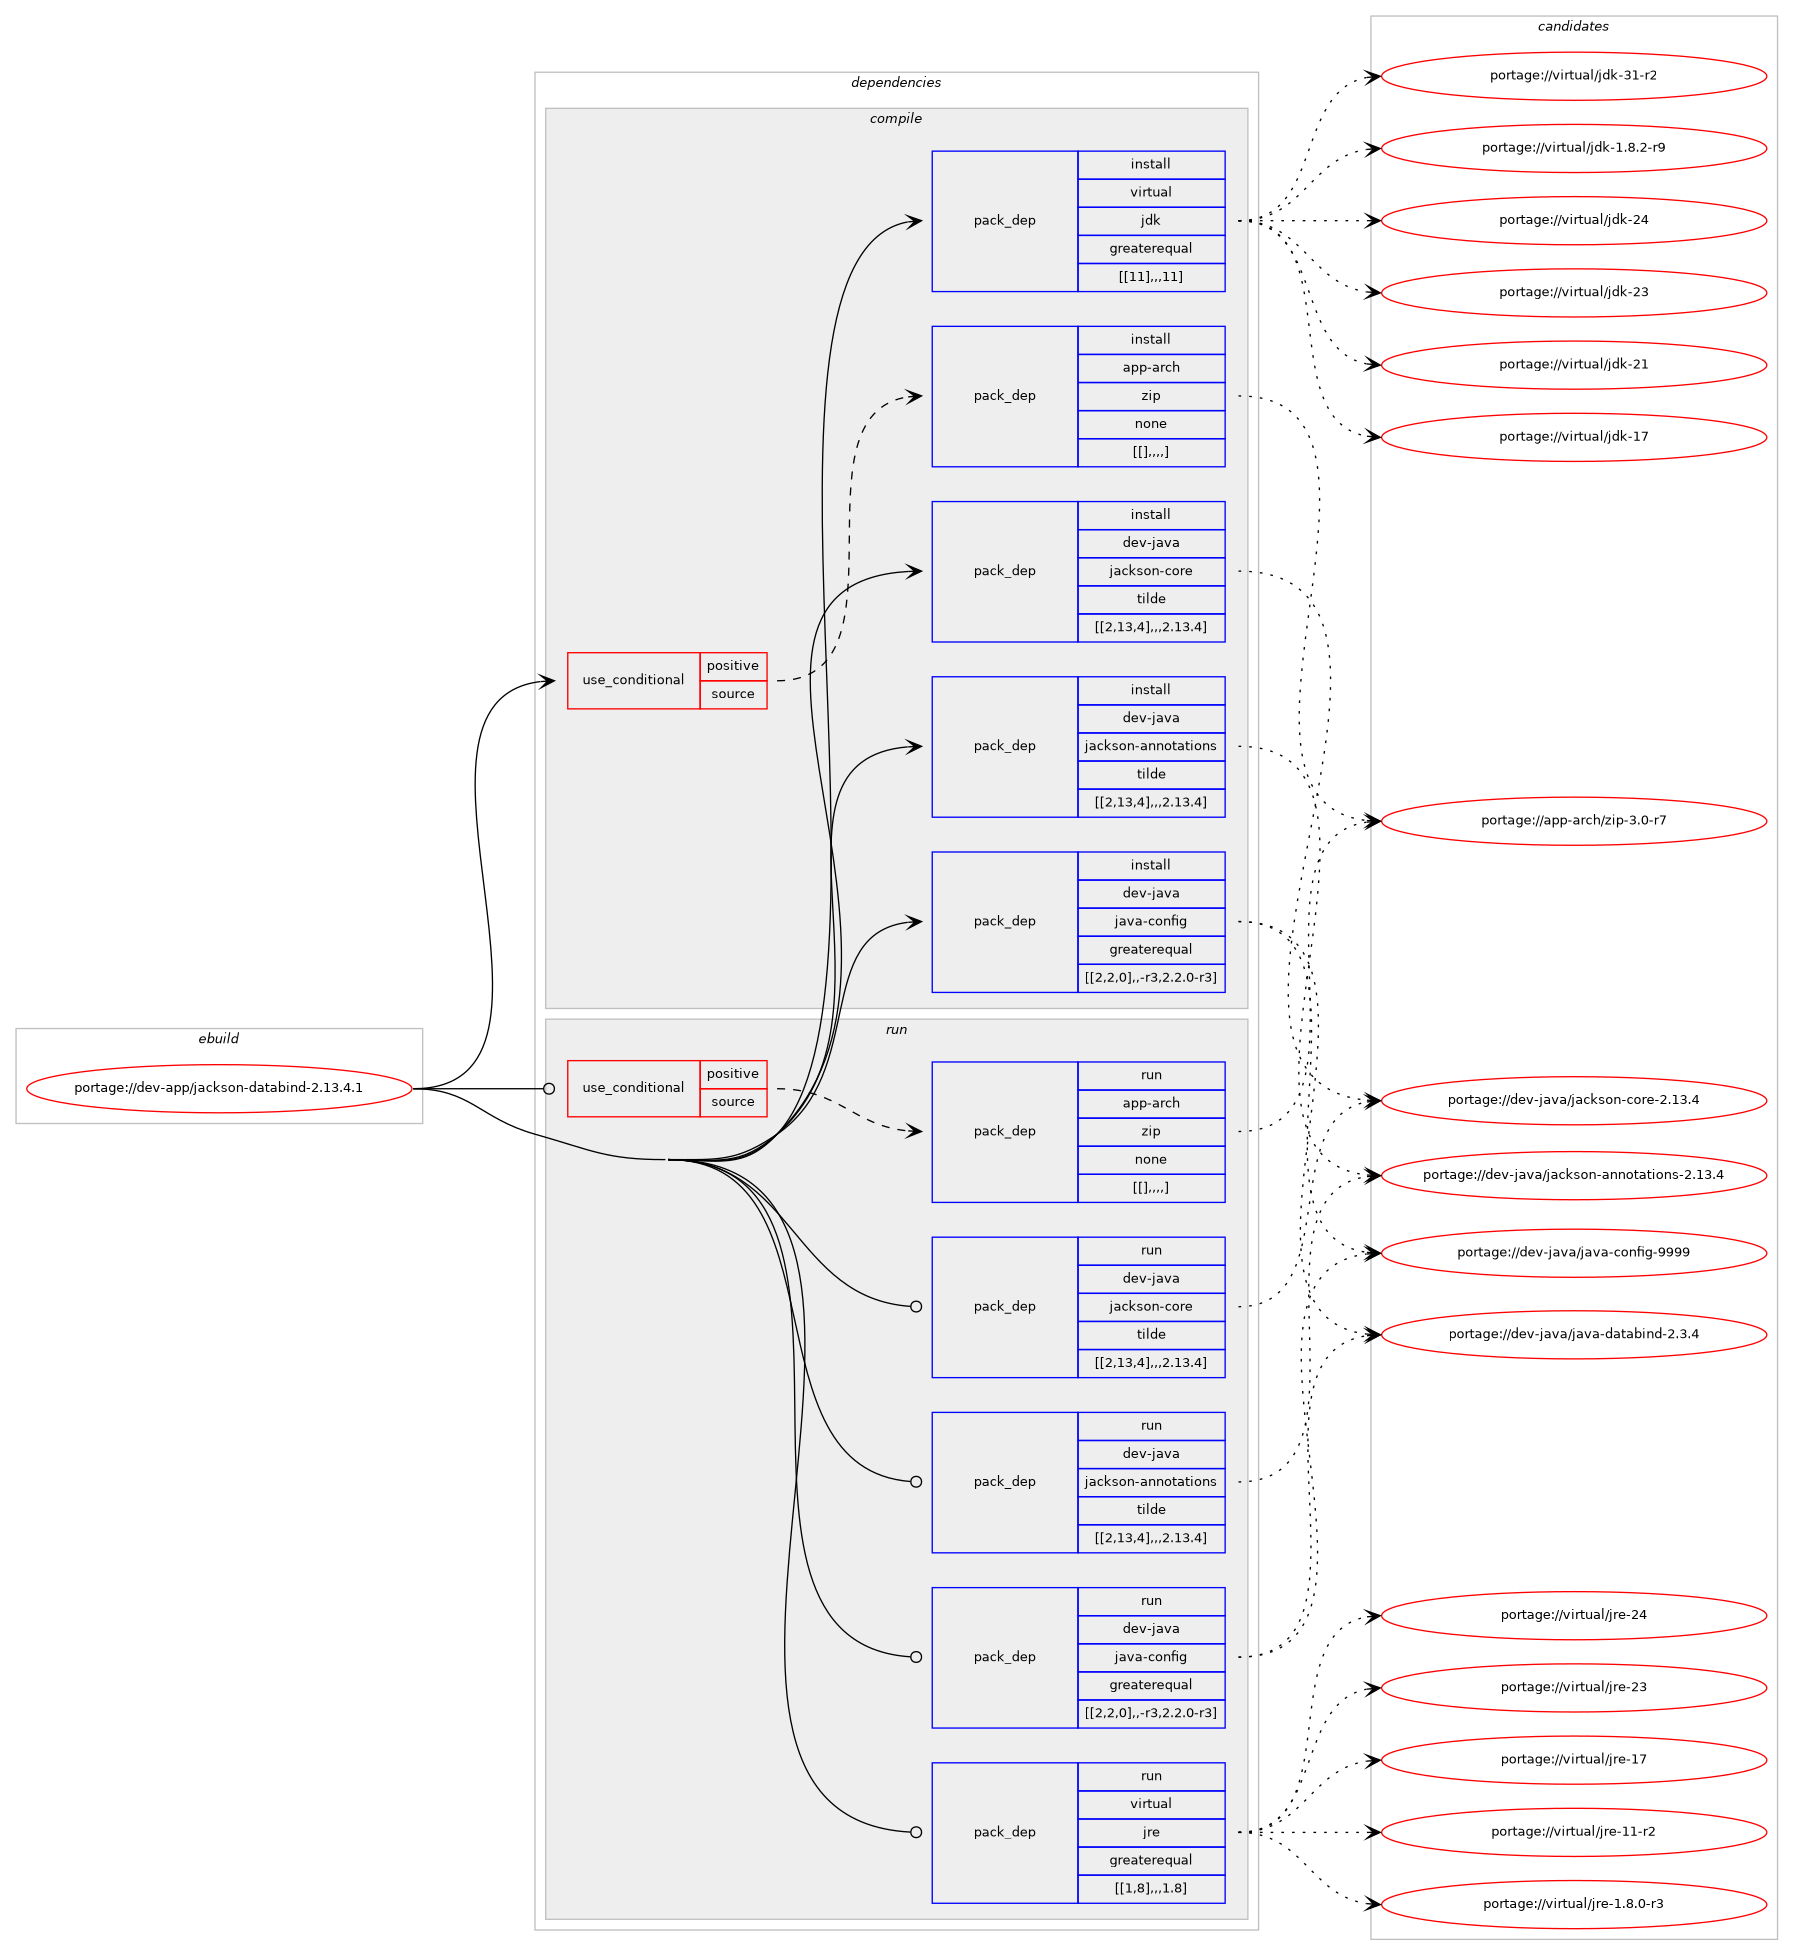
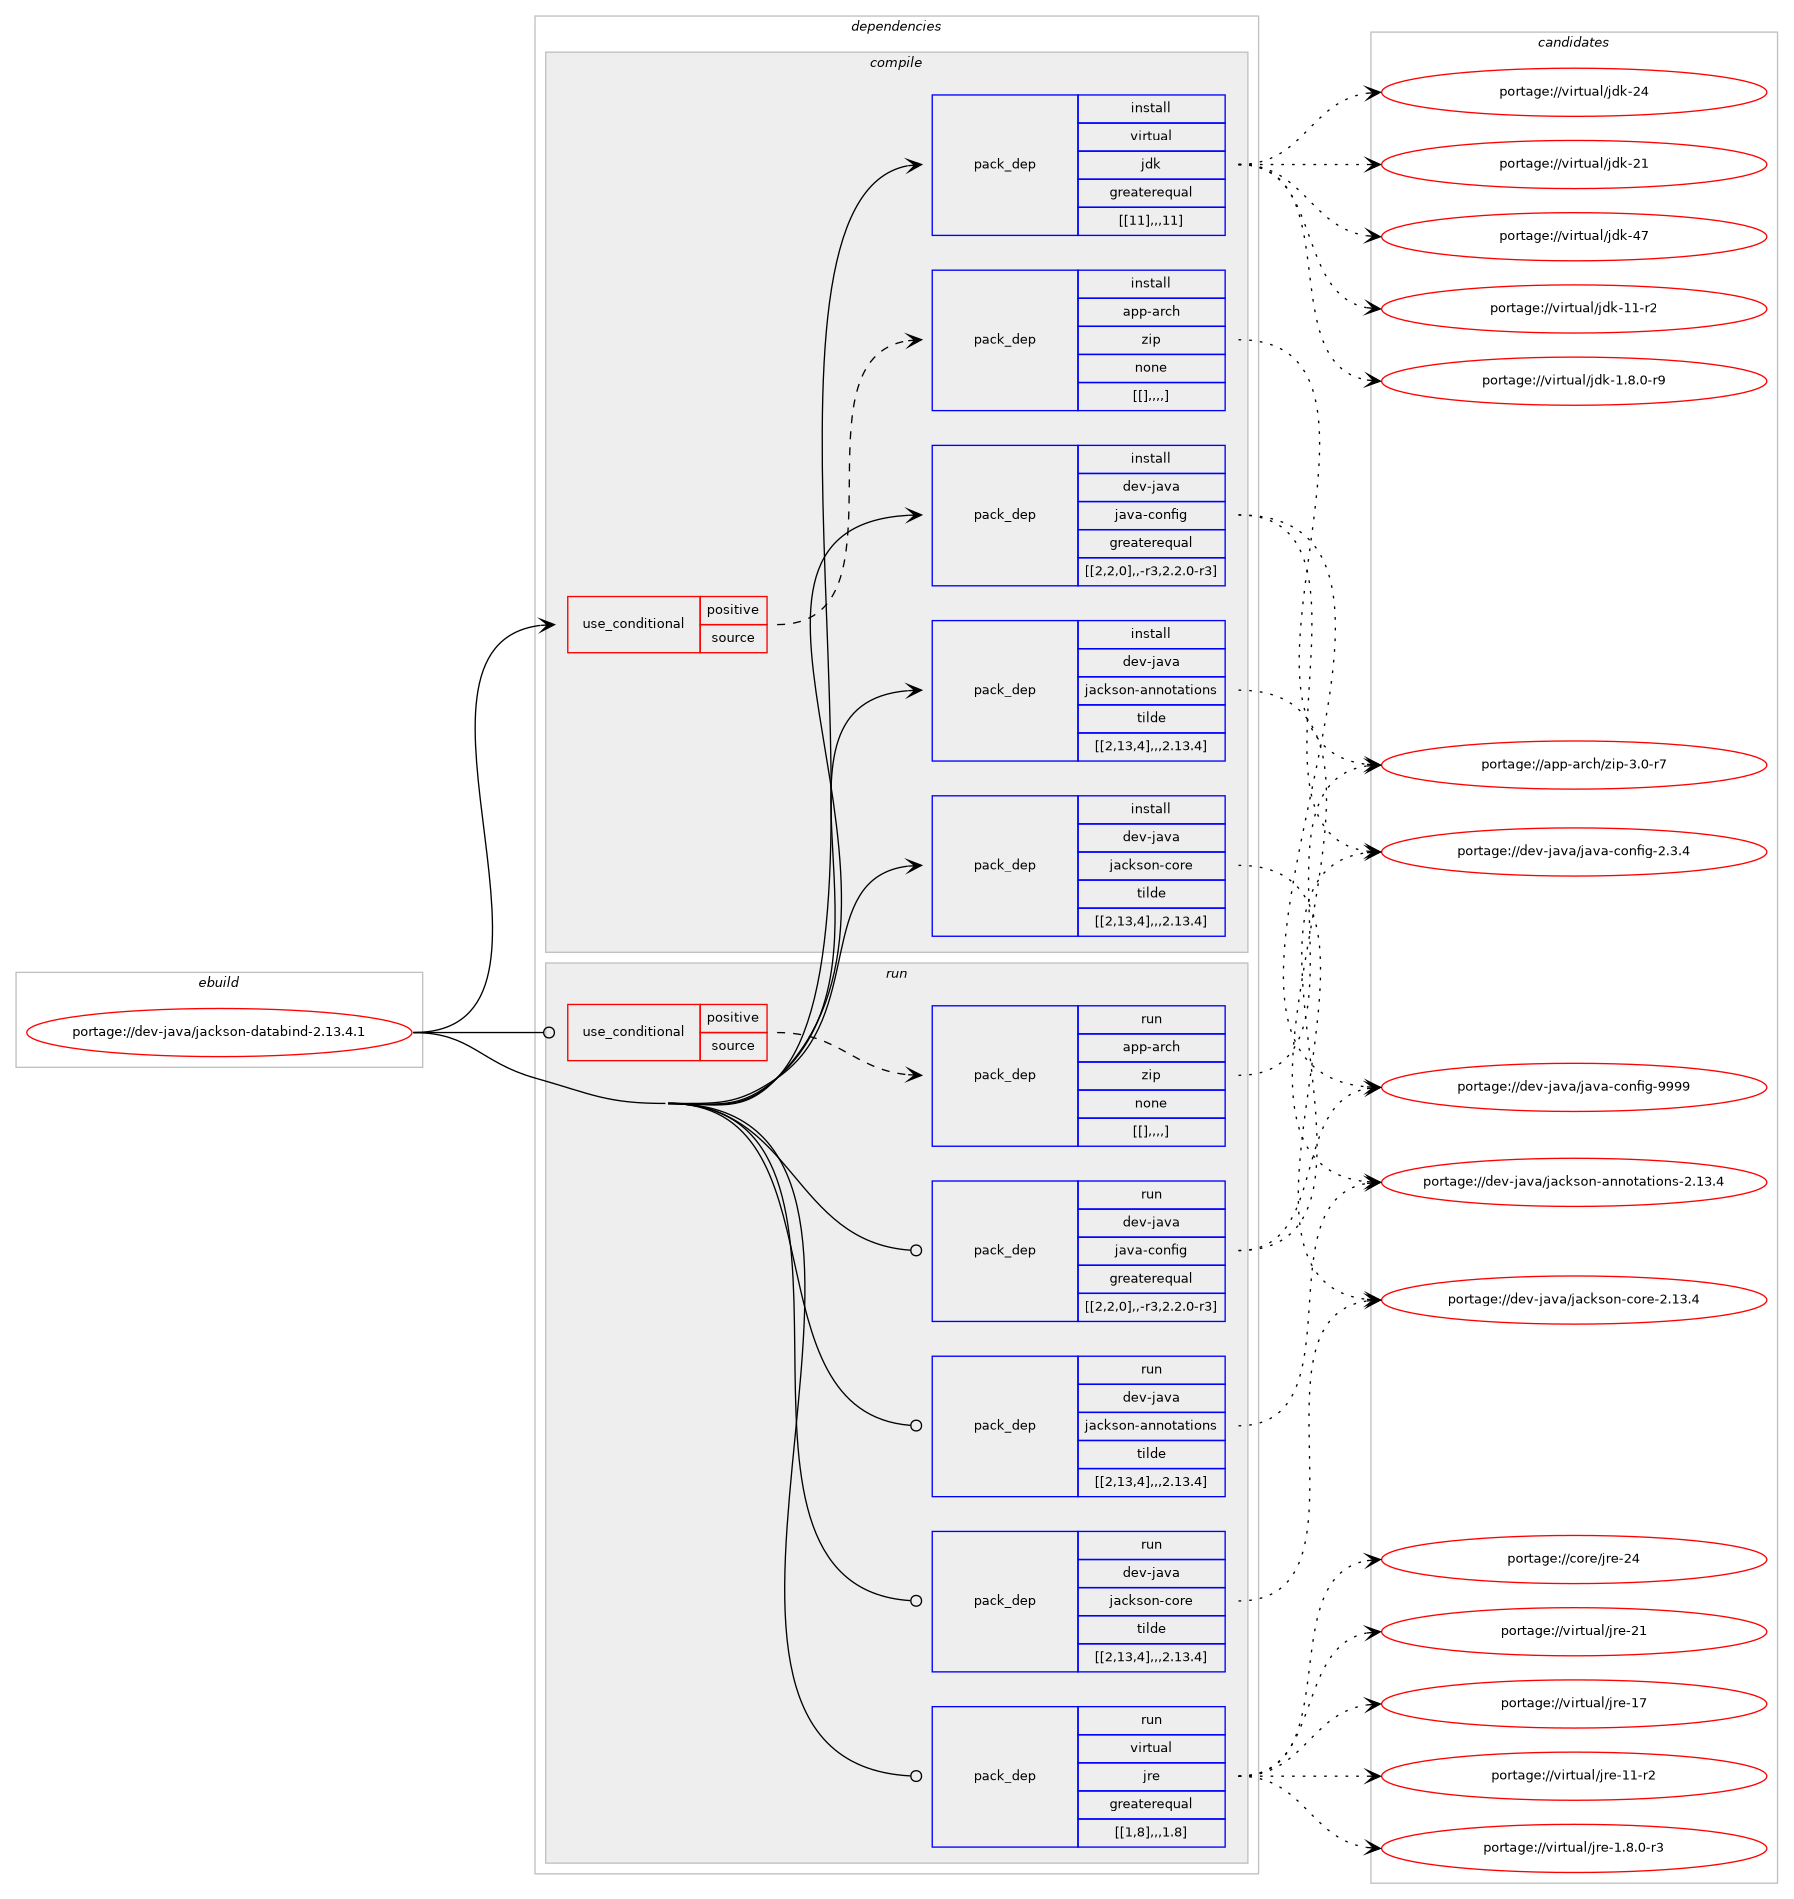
node "portage://virtual/jdk-31-r2": label "portage://virtual/jdk-31-r2" -> "portage://virtual/jdk-11-r2"
node "portage://virtual/jdk-1.8.2-r9": label "portage://virtual/jdk-1.8.2-r9" -> "portage://virtual/jdk-1.8.0-r9"
node "portage://virtual/jdk-23": removed
node "portage://virtual/jdk-17": label "portage://virtual/jdk-17" -> "portage://virtual/jdk-47"
node "portage://dev-app/jackson-databind-2.13.4.1": label "portage://dev-app/jackson-databind-2.13.4.1" -> "portage://dev-java/jackson-databind-2.13.4.1"
node "portage://dev-java/java-databind-2.3.4": label "portage://dev-java/java-databind-2.3.4" -> "portage://dev-java/java-config-2.3.4"
node "portage://virtual/jre-24": label "portage://virtual/jre-24" -> "portage://core/jre-24"
node "portage://virtual/jre-23": label "portage://virtual/jre-23" -> "portage://virtual/jre-21"
